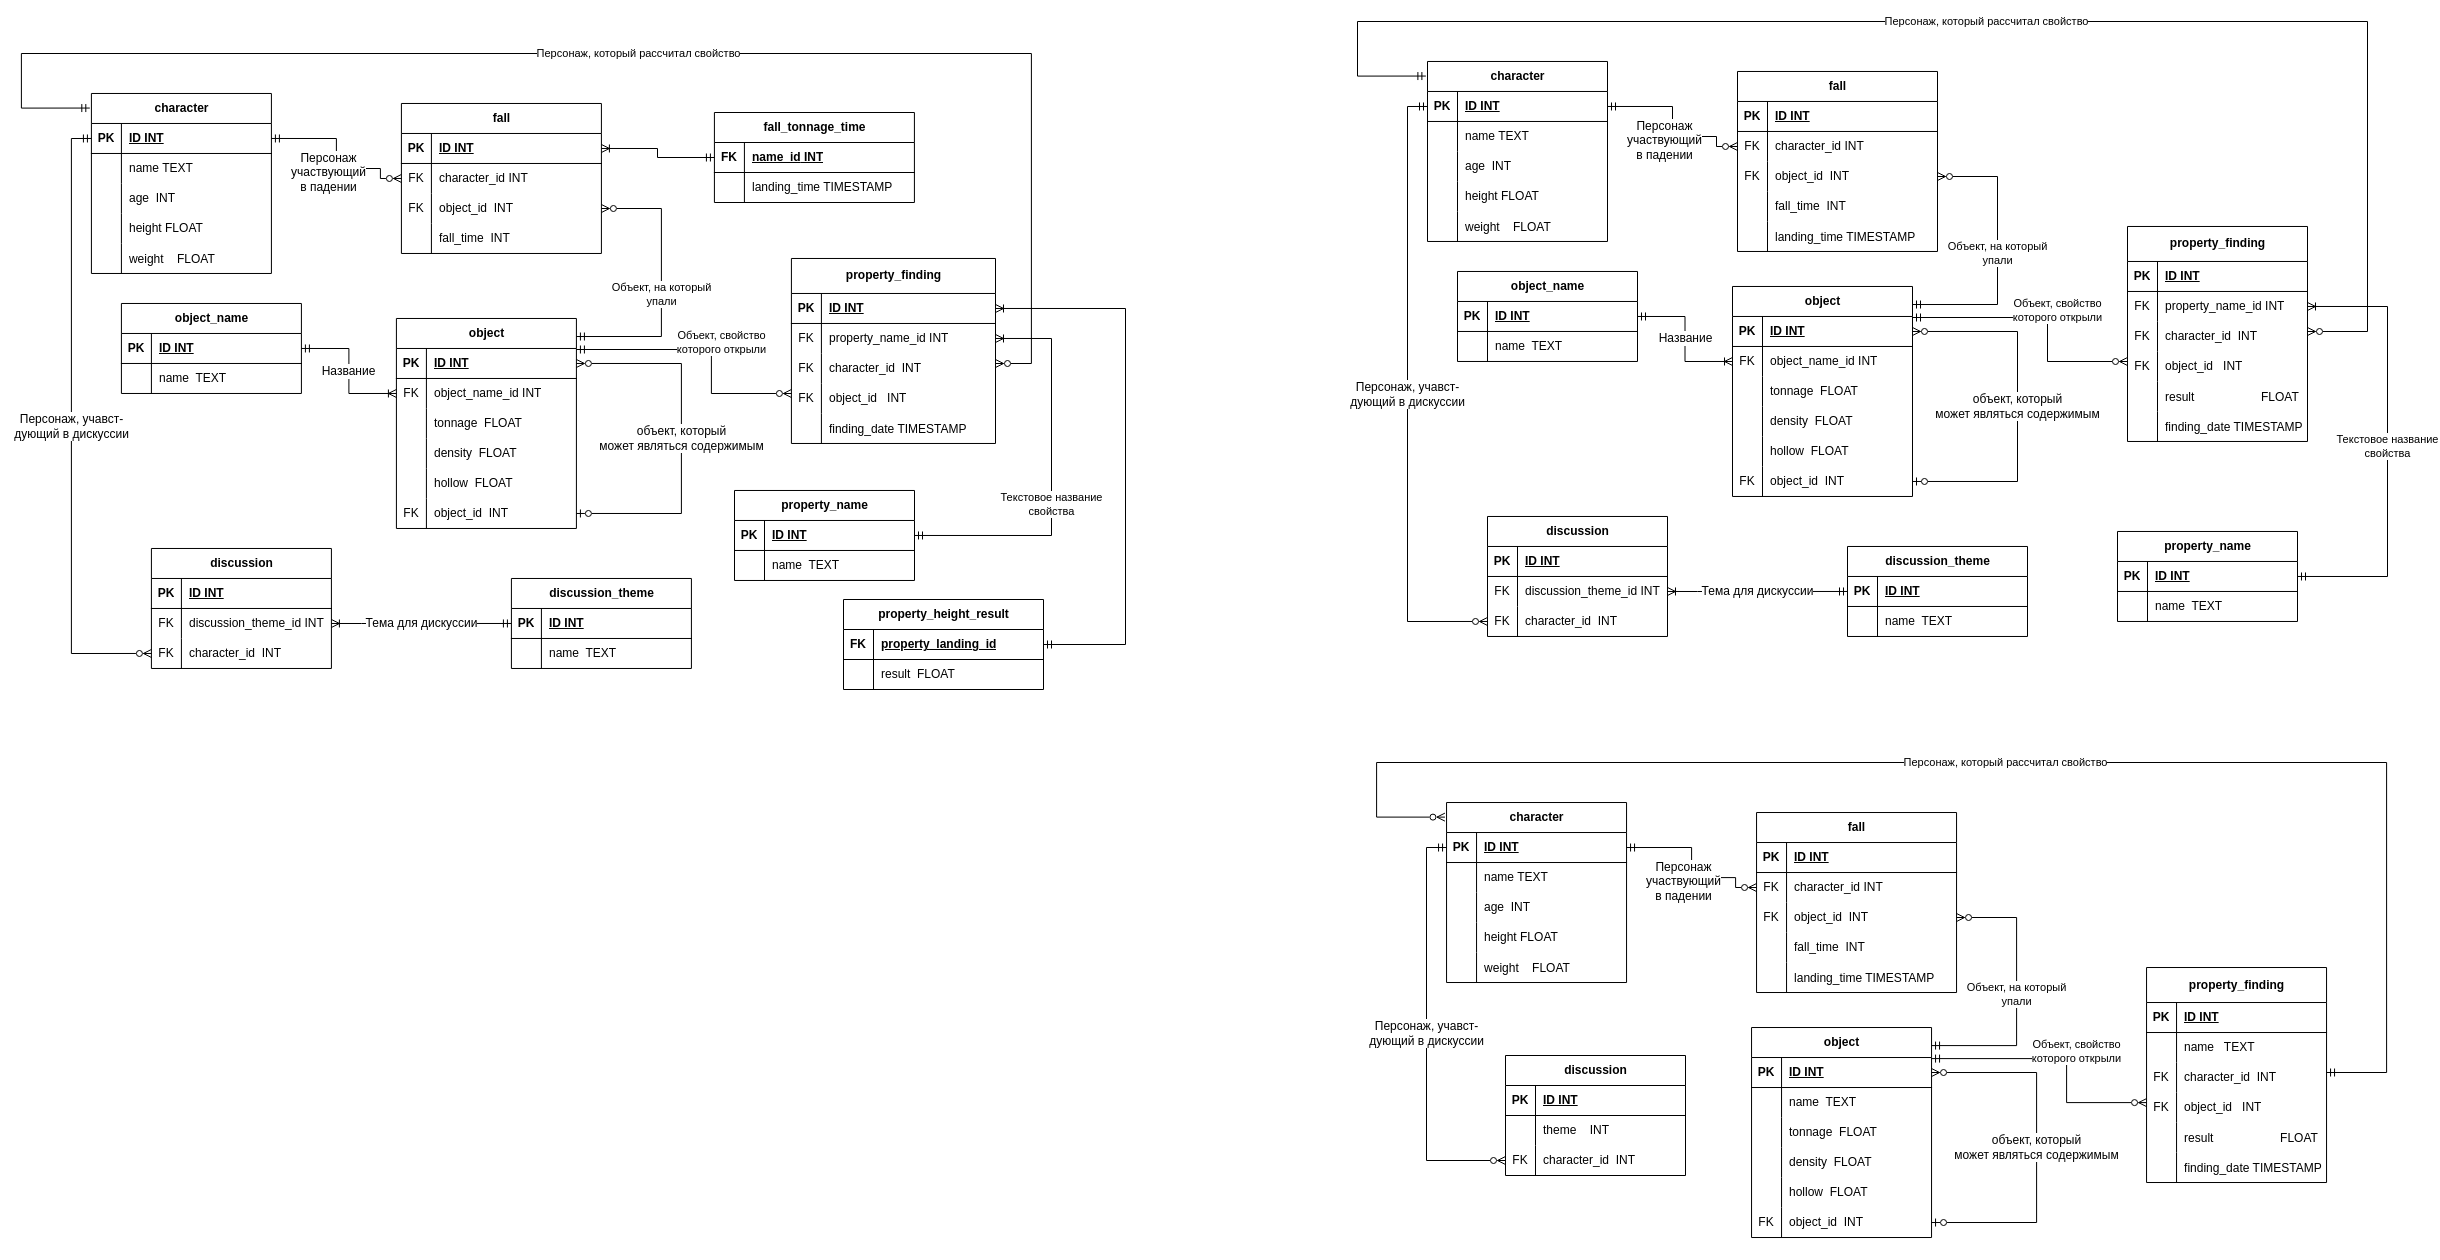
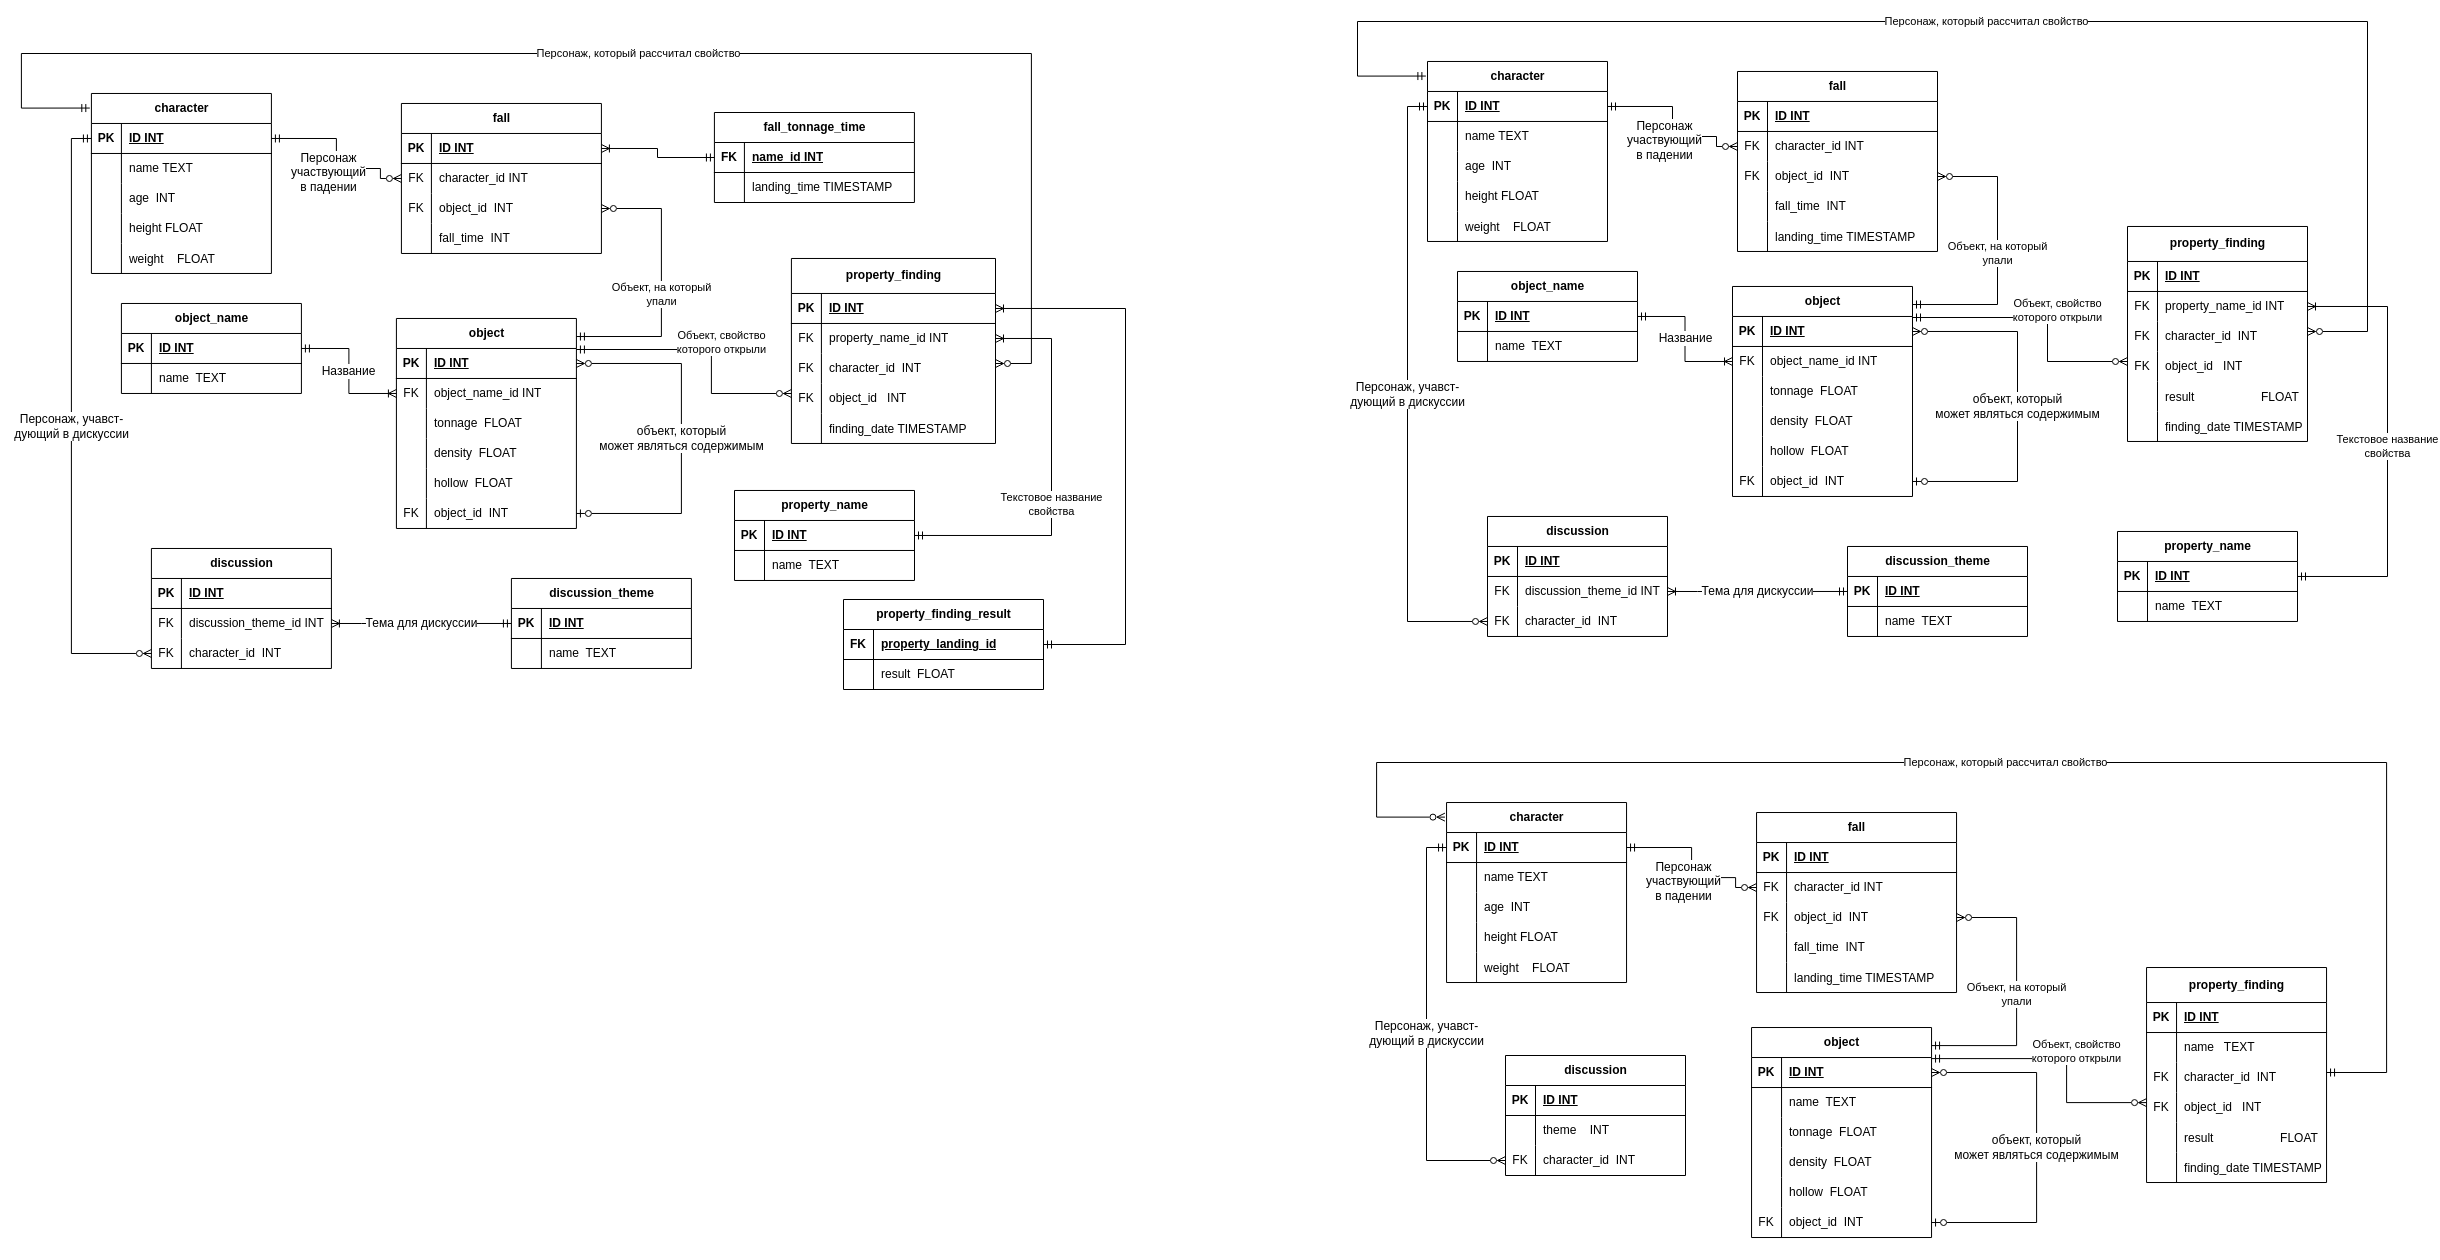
node "property_height_result": label "property_height_result" -> "property_finding_result"
